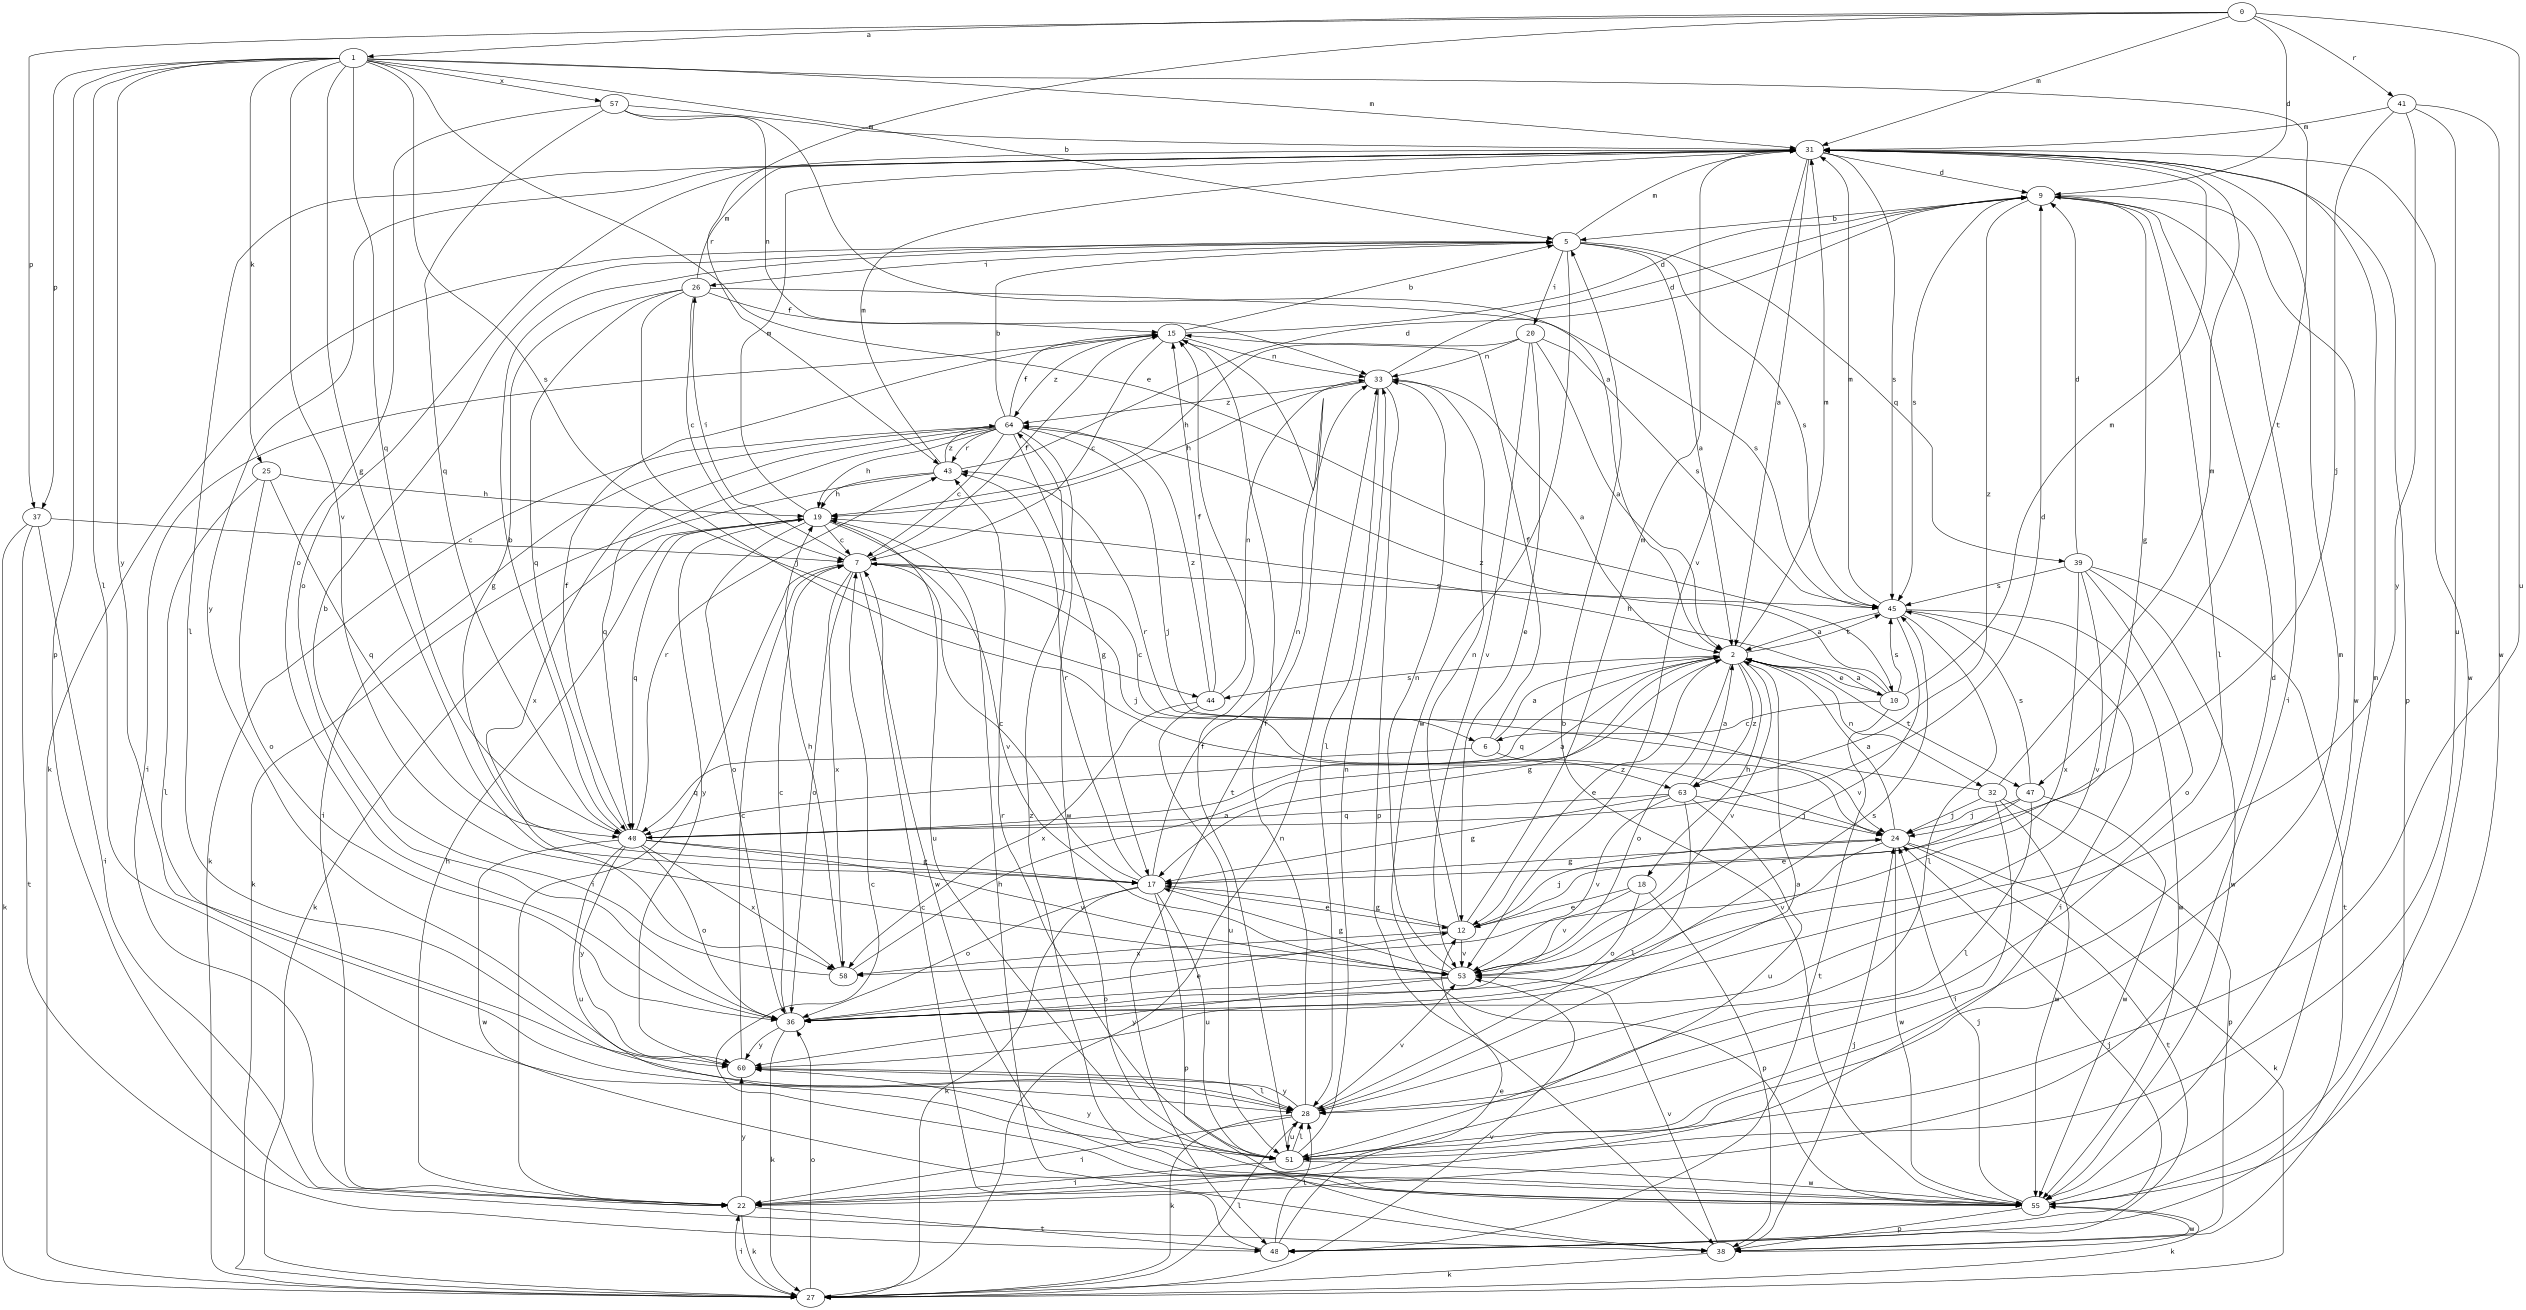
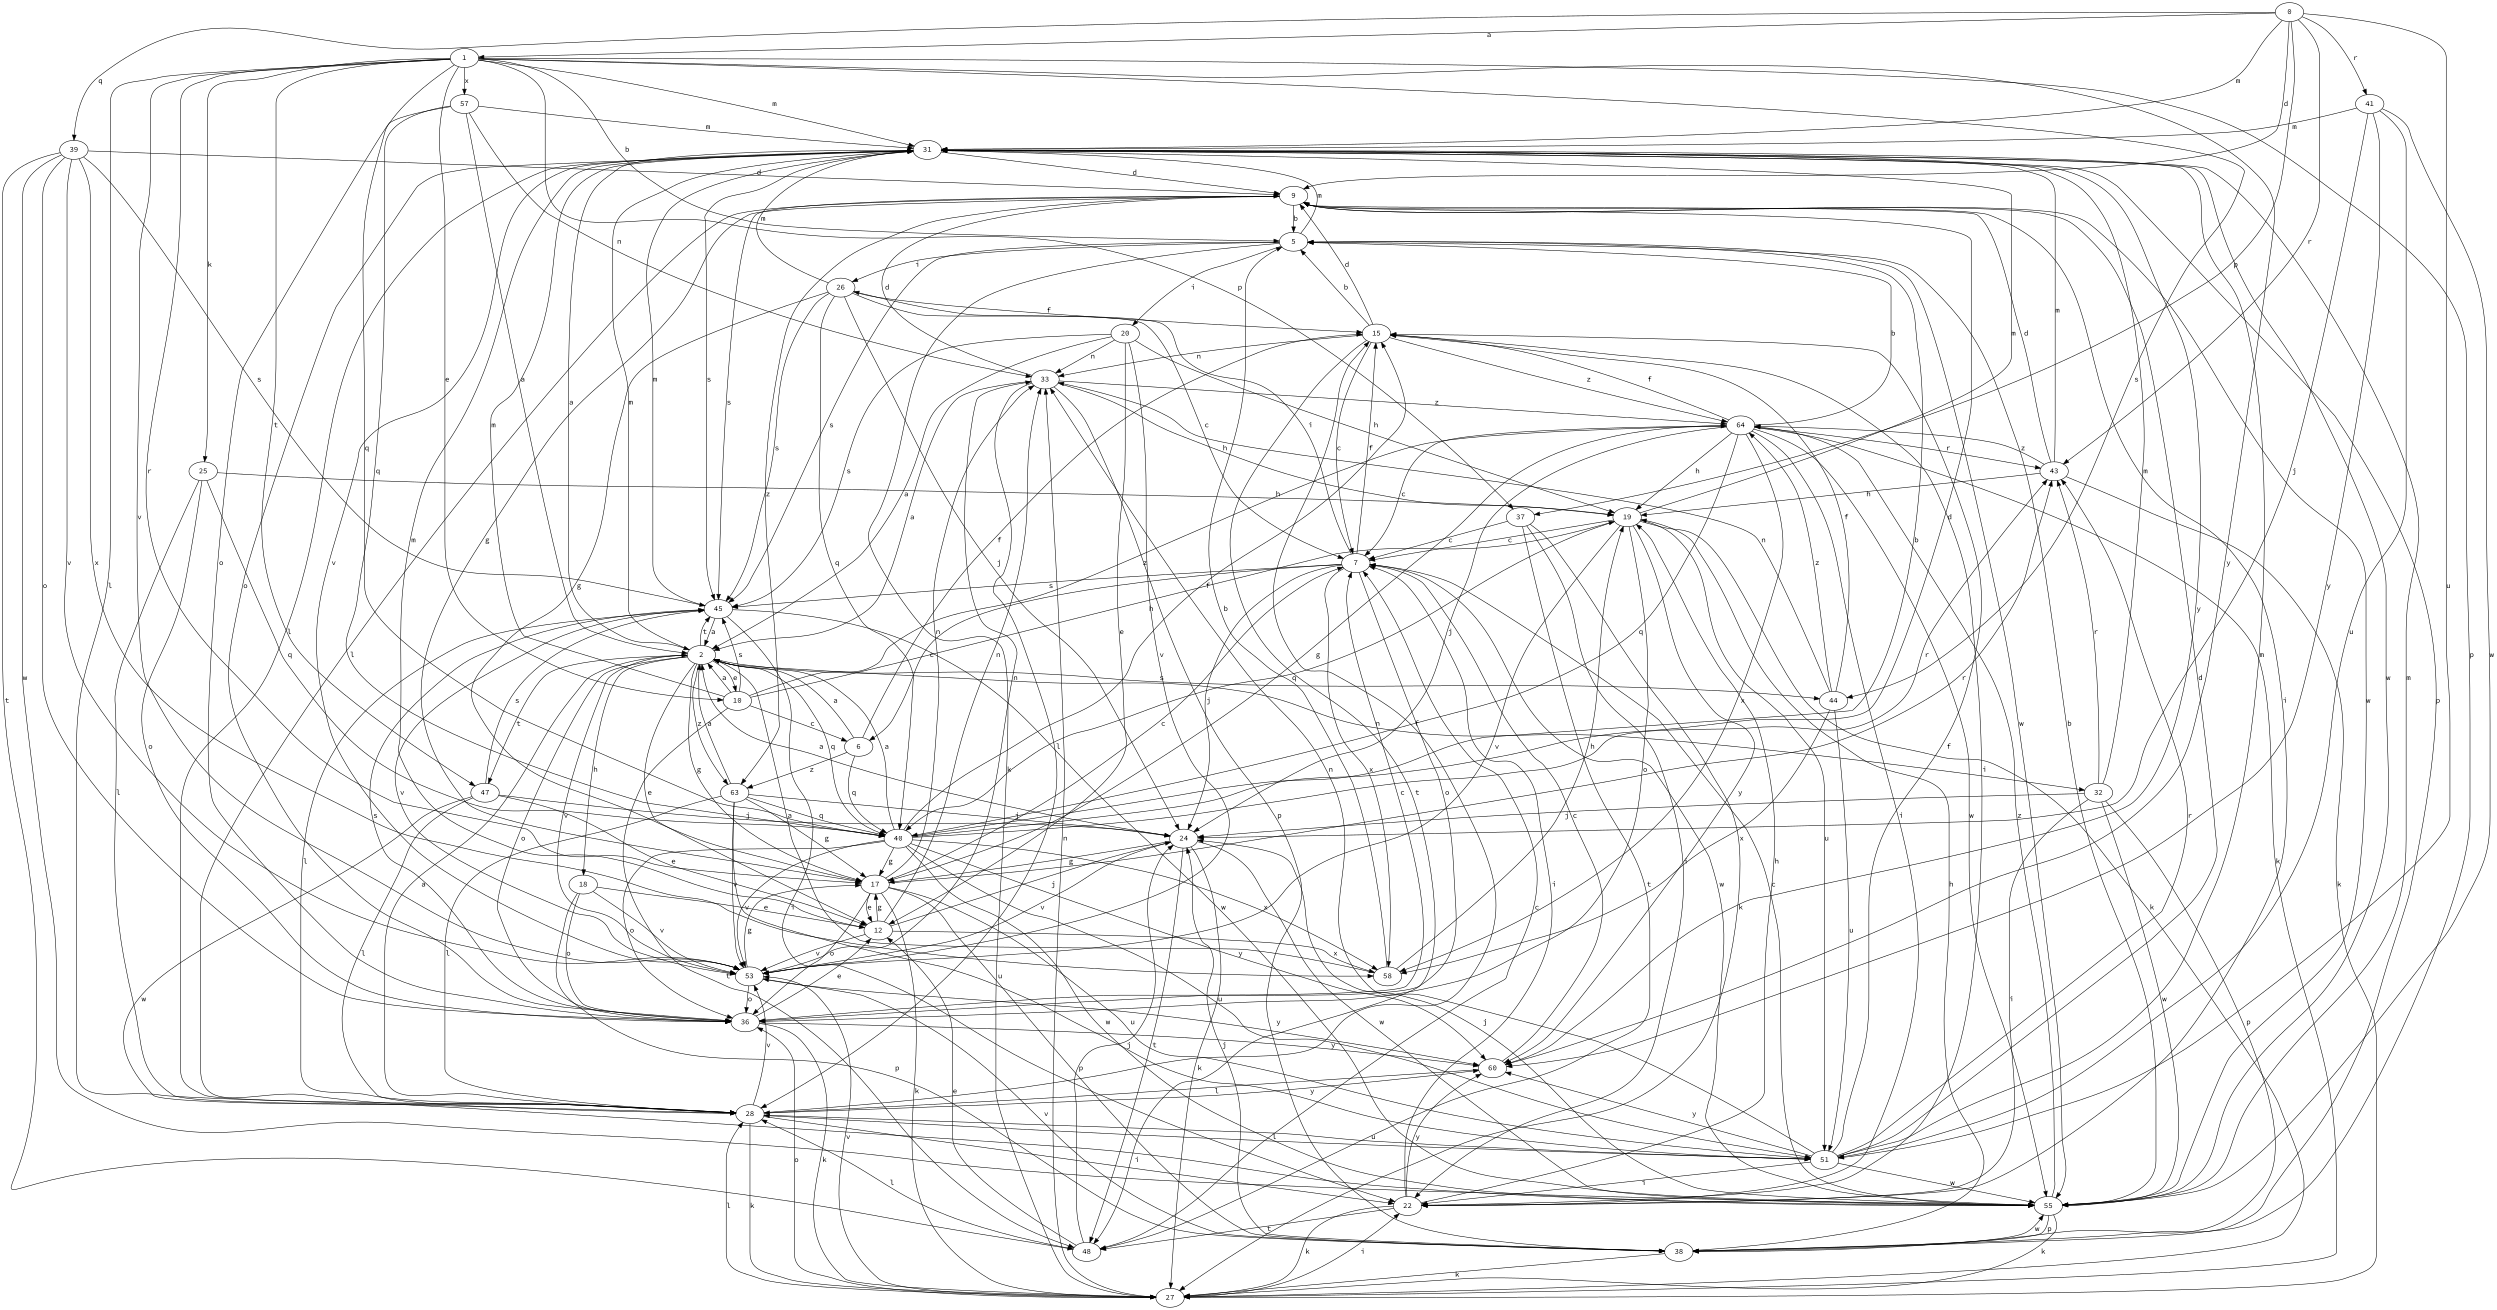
edge "5" -> "39": now "0" -> "39"
edge "5" -> "2": removed, label "a"
edge "1" -> "17": label "g" -> "r"
edge "7" -> "22": reversed
